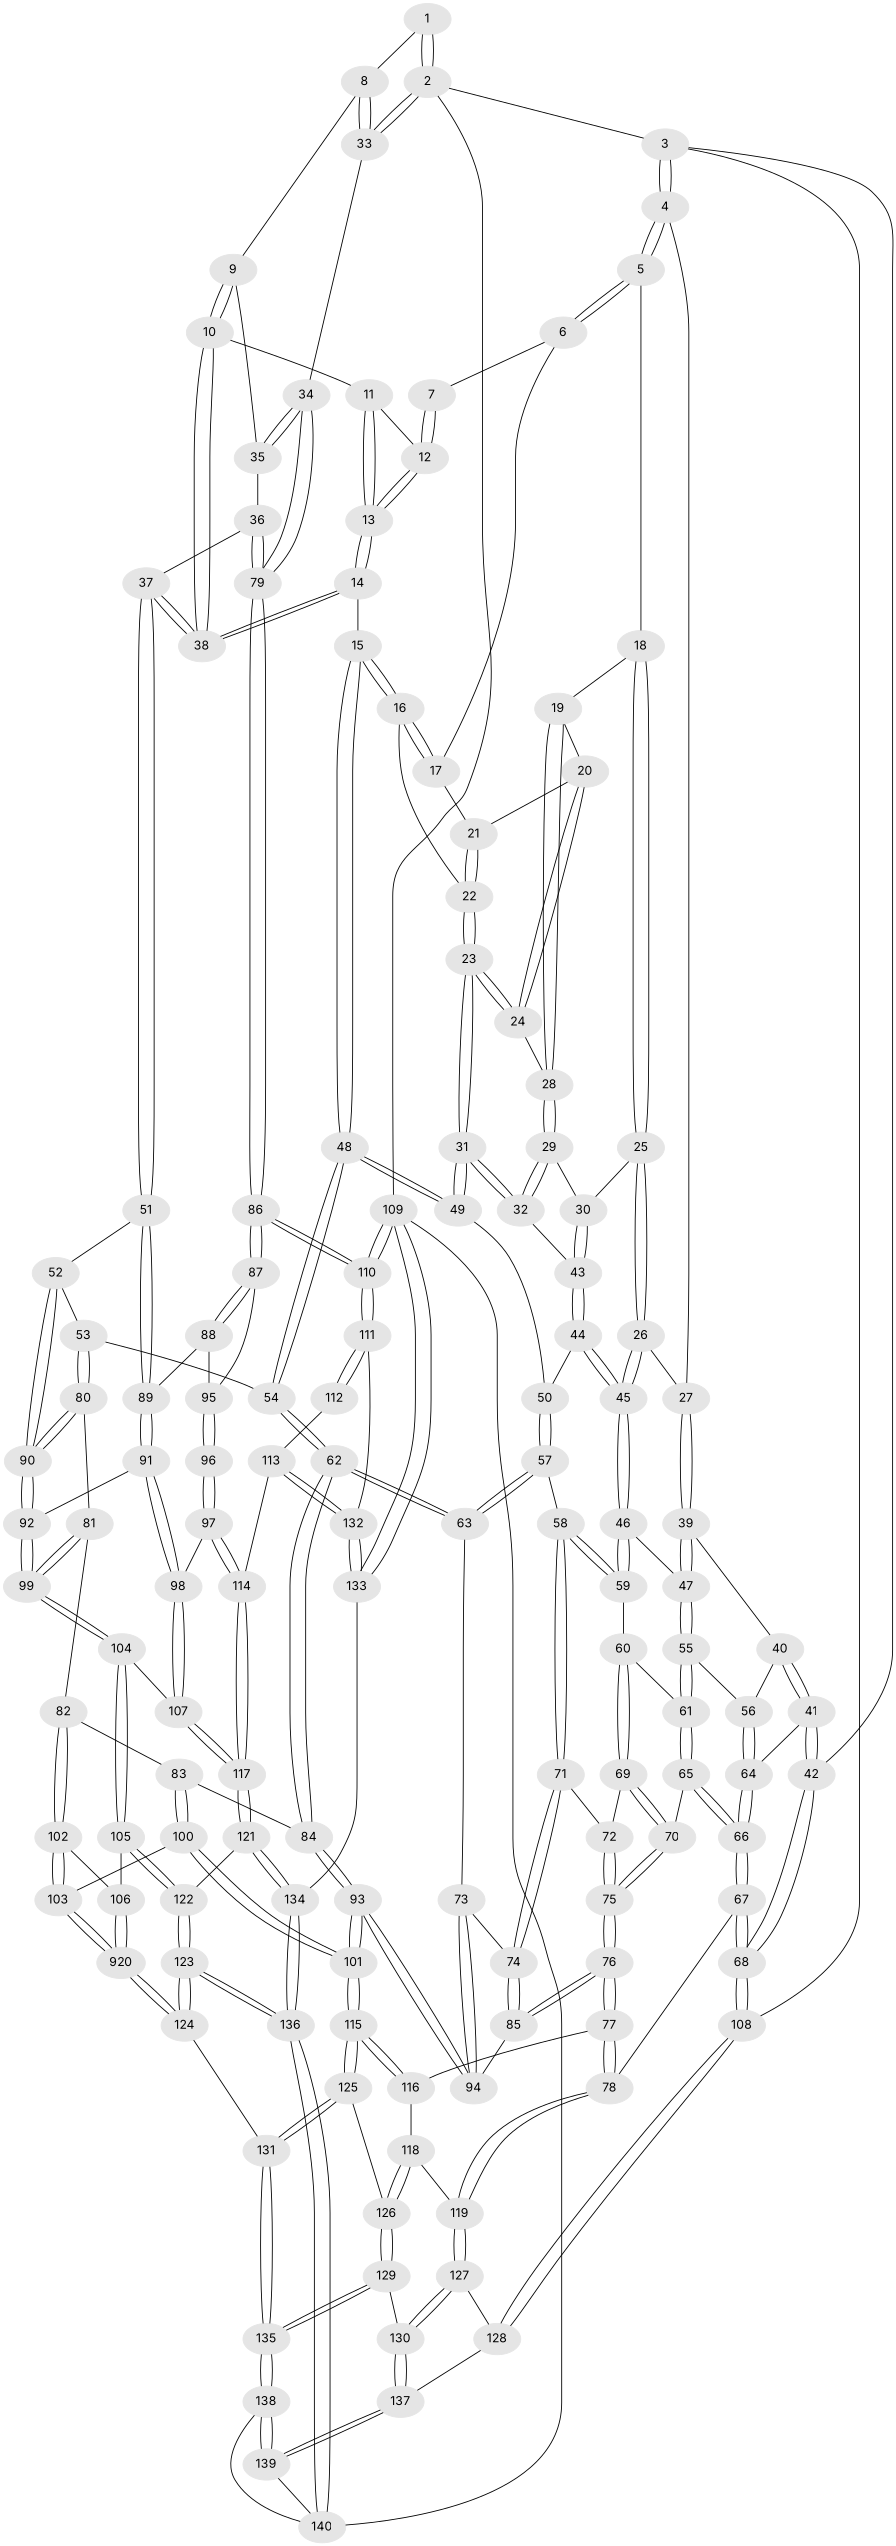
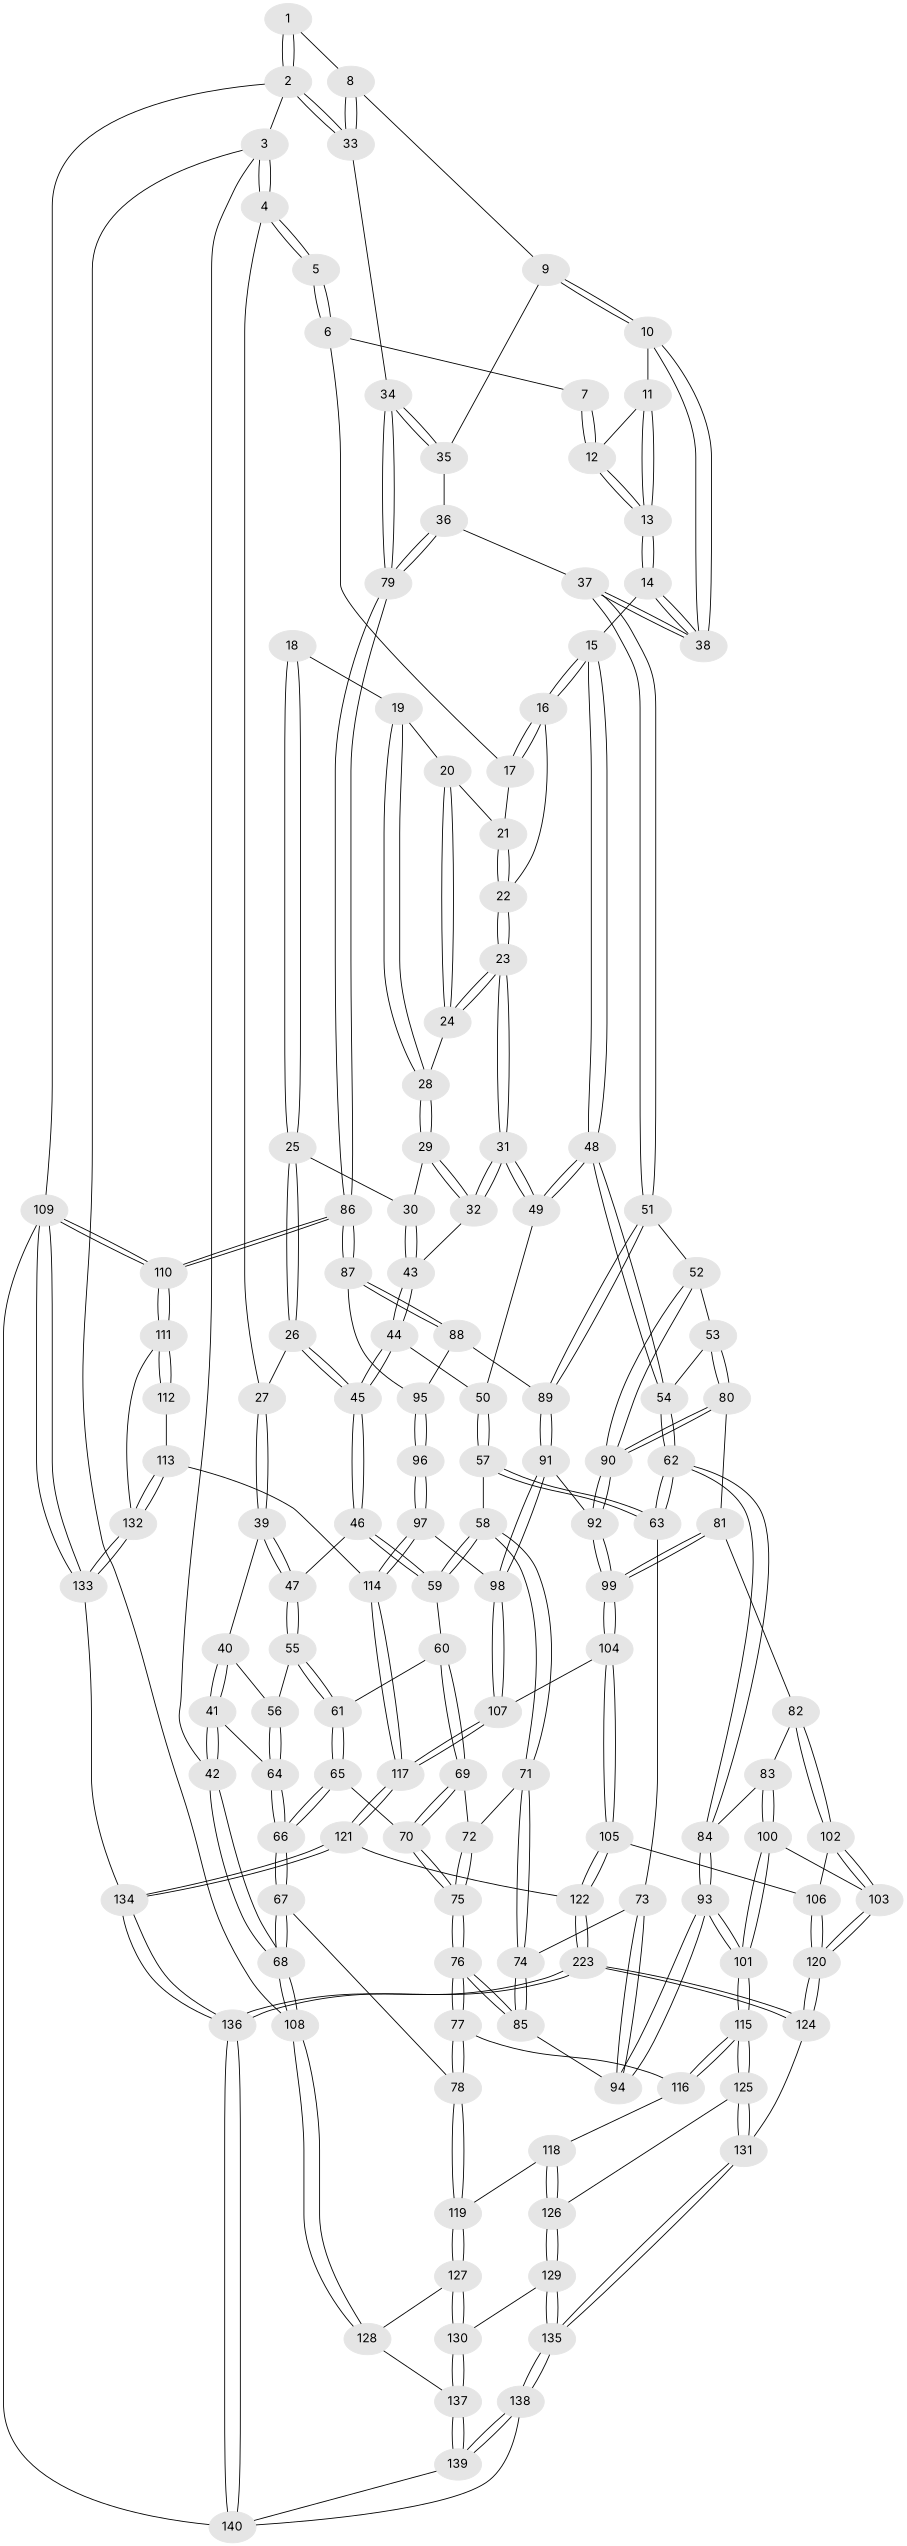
edge "5" -- "18": removed
node "920": label "920" -> "120"
node "123": label "123" -> "223"
